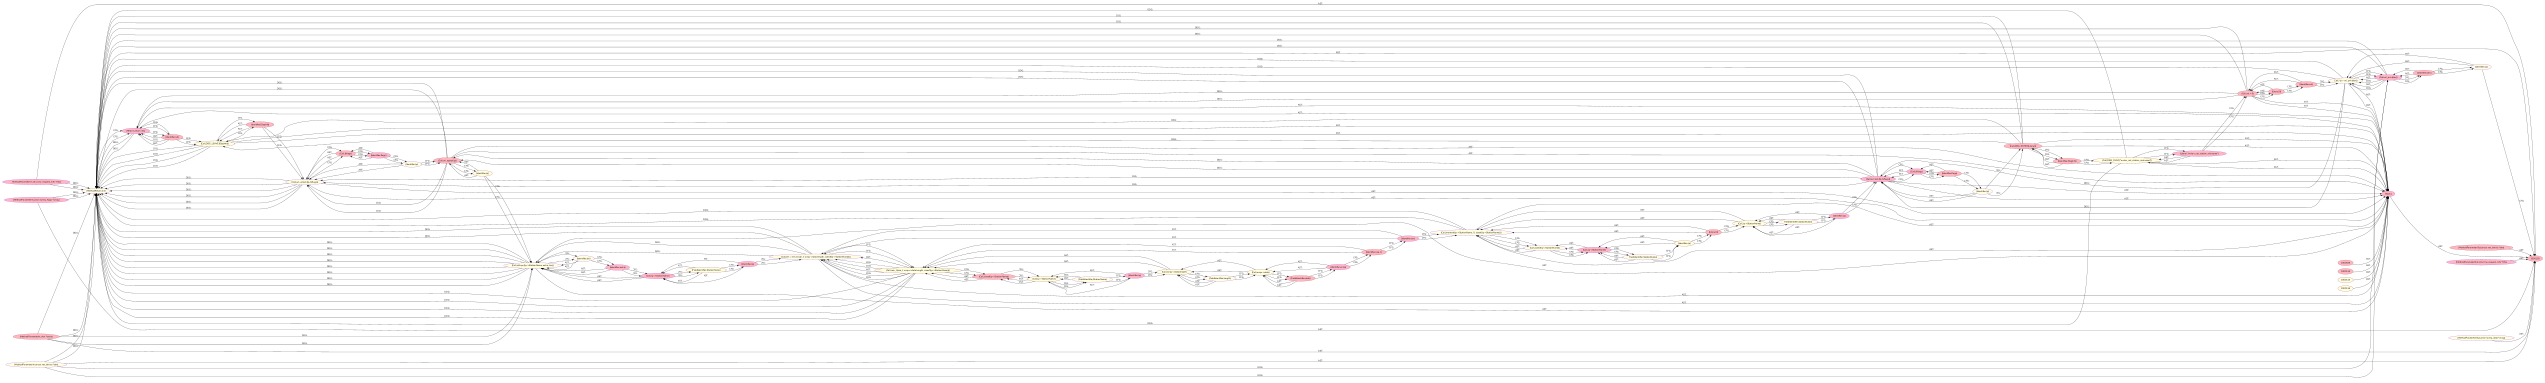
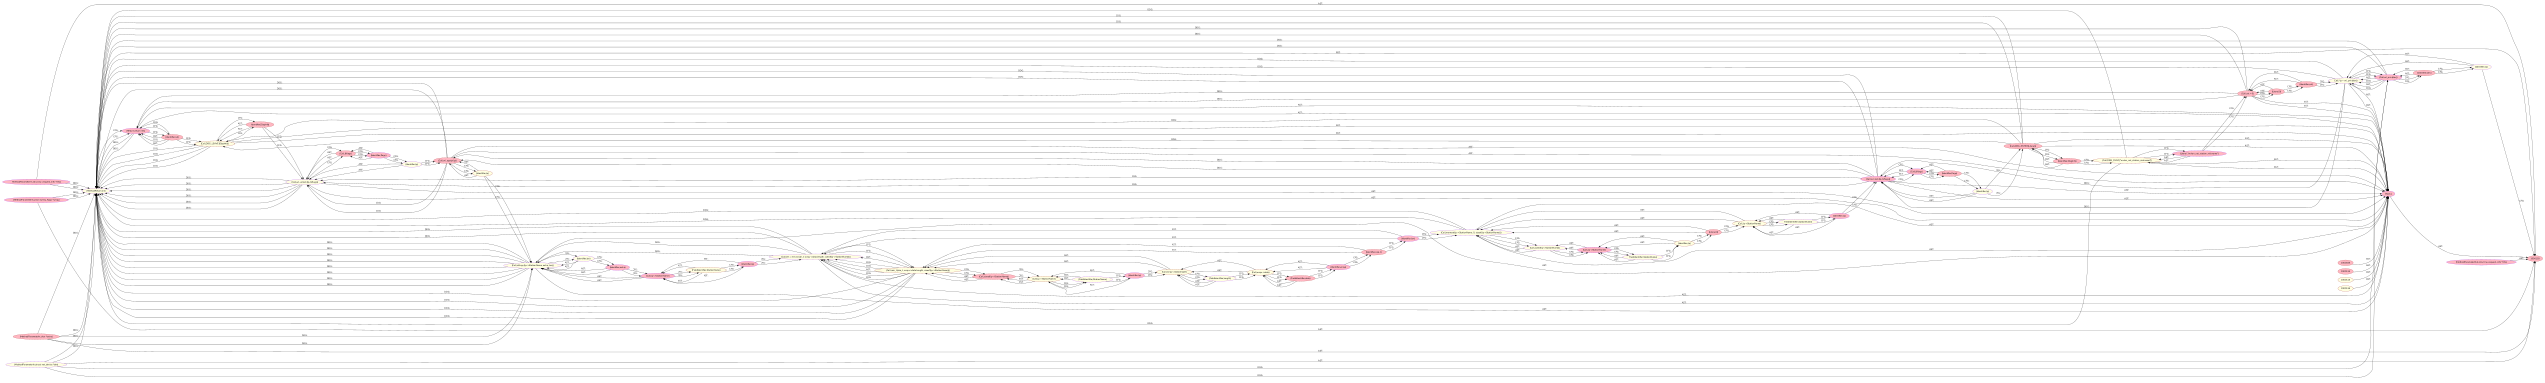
node "(MethodParameterOut,struct net_device *dev)": removed
node "(MethodParameterOut,union iwreq_data *wrqu)": removed
